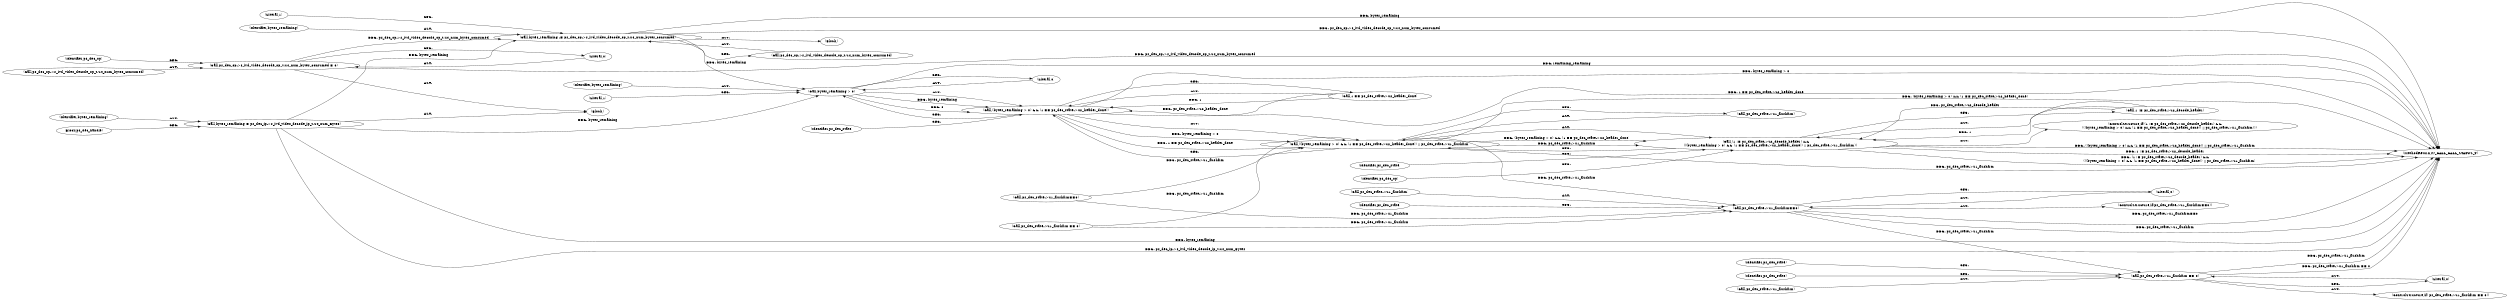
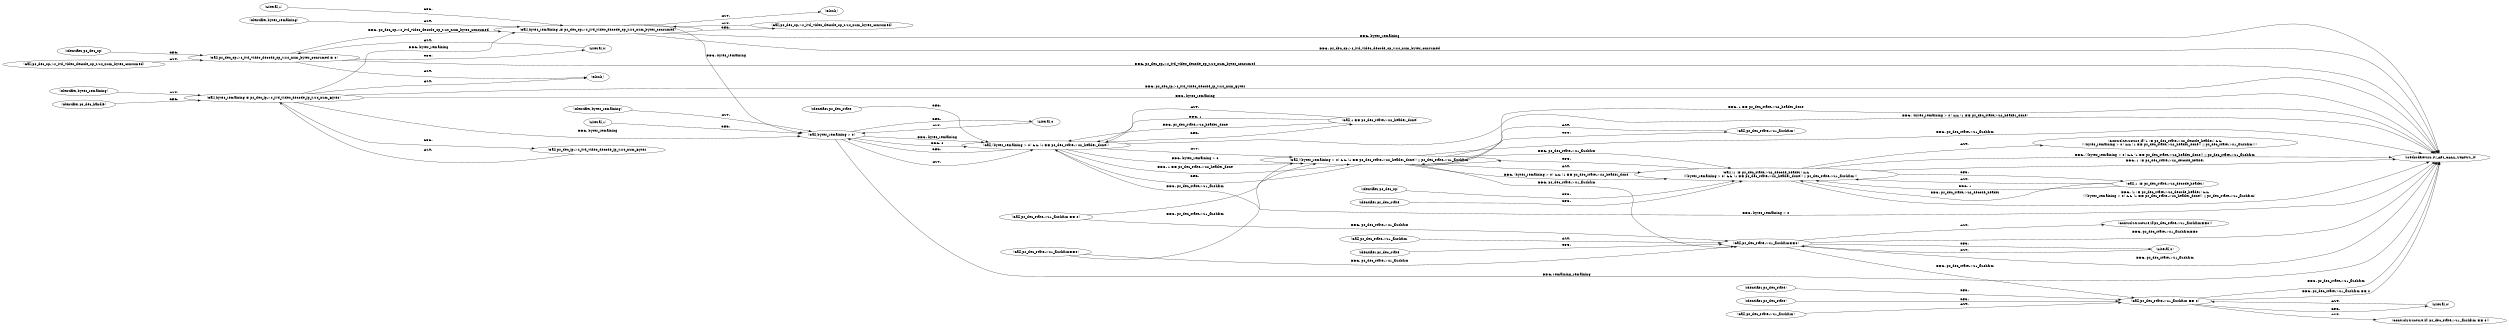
node "(Block,ps_dec_handle)": label "(Block,ps_dec_handle)" -> "(Identifier,ps_dec_handle)"
node "(Call,ps_dec_ip->s_ivd_video_decode_ip_t.u4_num_Bytes)": added
node "(MethodReturn,IV_CALL_CALL_STATUS_T)": label "(MethodReturn,IV_CALL_CALL_STATUS_T)" -> "(MethodReturn,IV_API_CALL_STATUS_T)"
